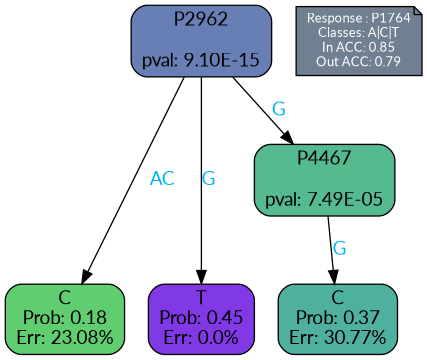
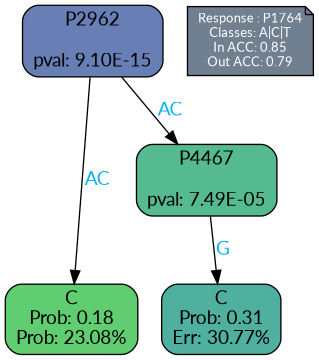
edge "P2962 pval: 9.10E-15" -> "P4467 pval: 7.49E-05": label "G" -> "AC"
node "C Prob: 0.18 Err: 23.08%": label "C Prob: 0.18 Err: 23.08%" -> "C Prob: 0.18 Prob: 23.08%"
node "T Prob: 0.45 Err: 0.0%": removed
node "C Prob: 0.37 Err: 30.77%": label "C Prob: 0.37 Err: 30.77%" -> "C Prob: 0.31 Err: 30.77%"
